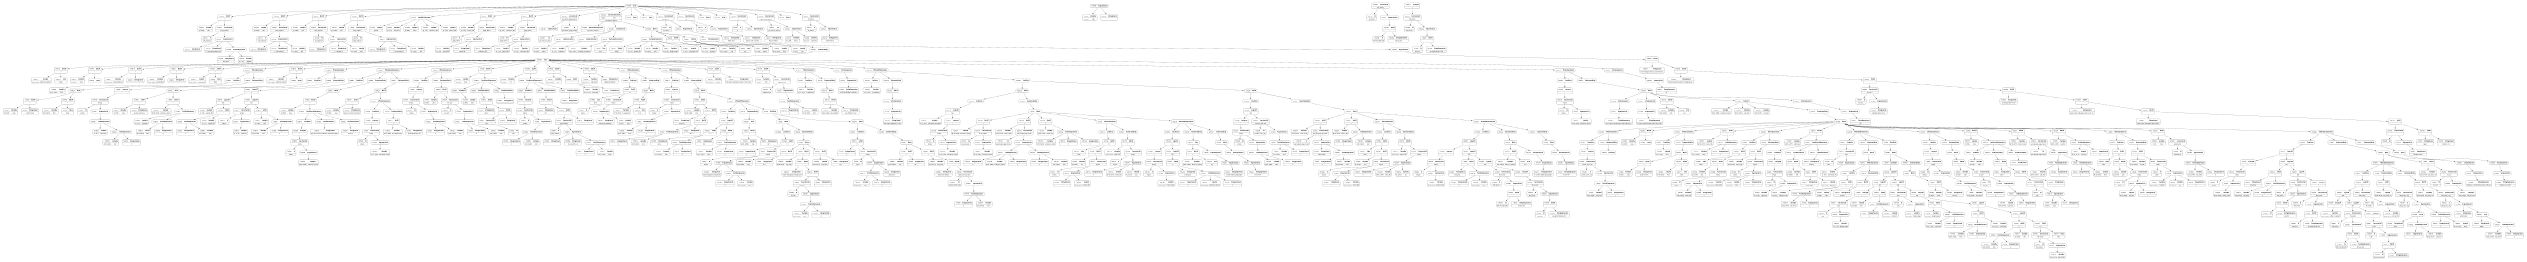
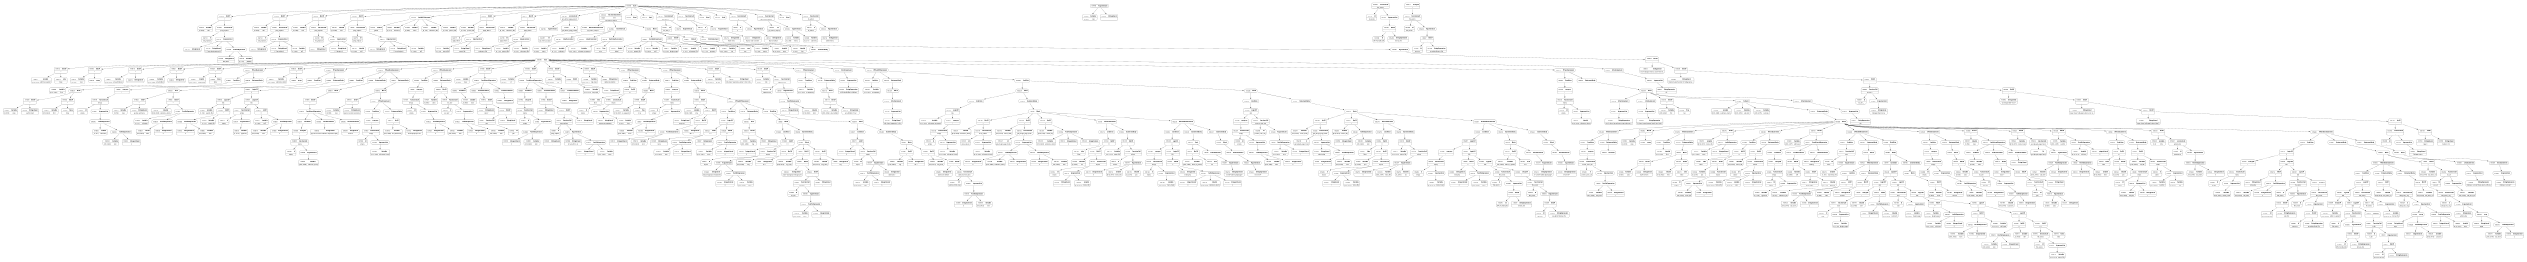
node "104883": removed
node "105554": removed
